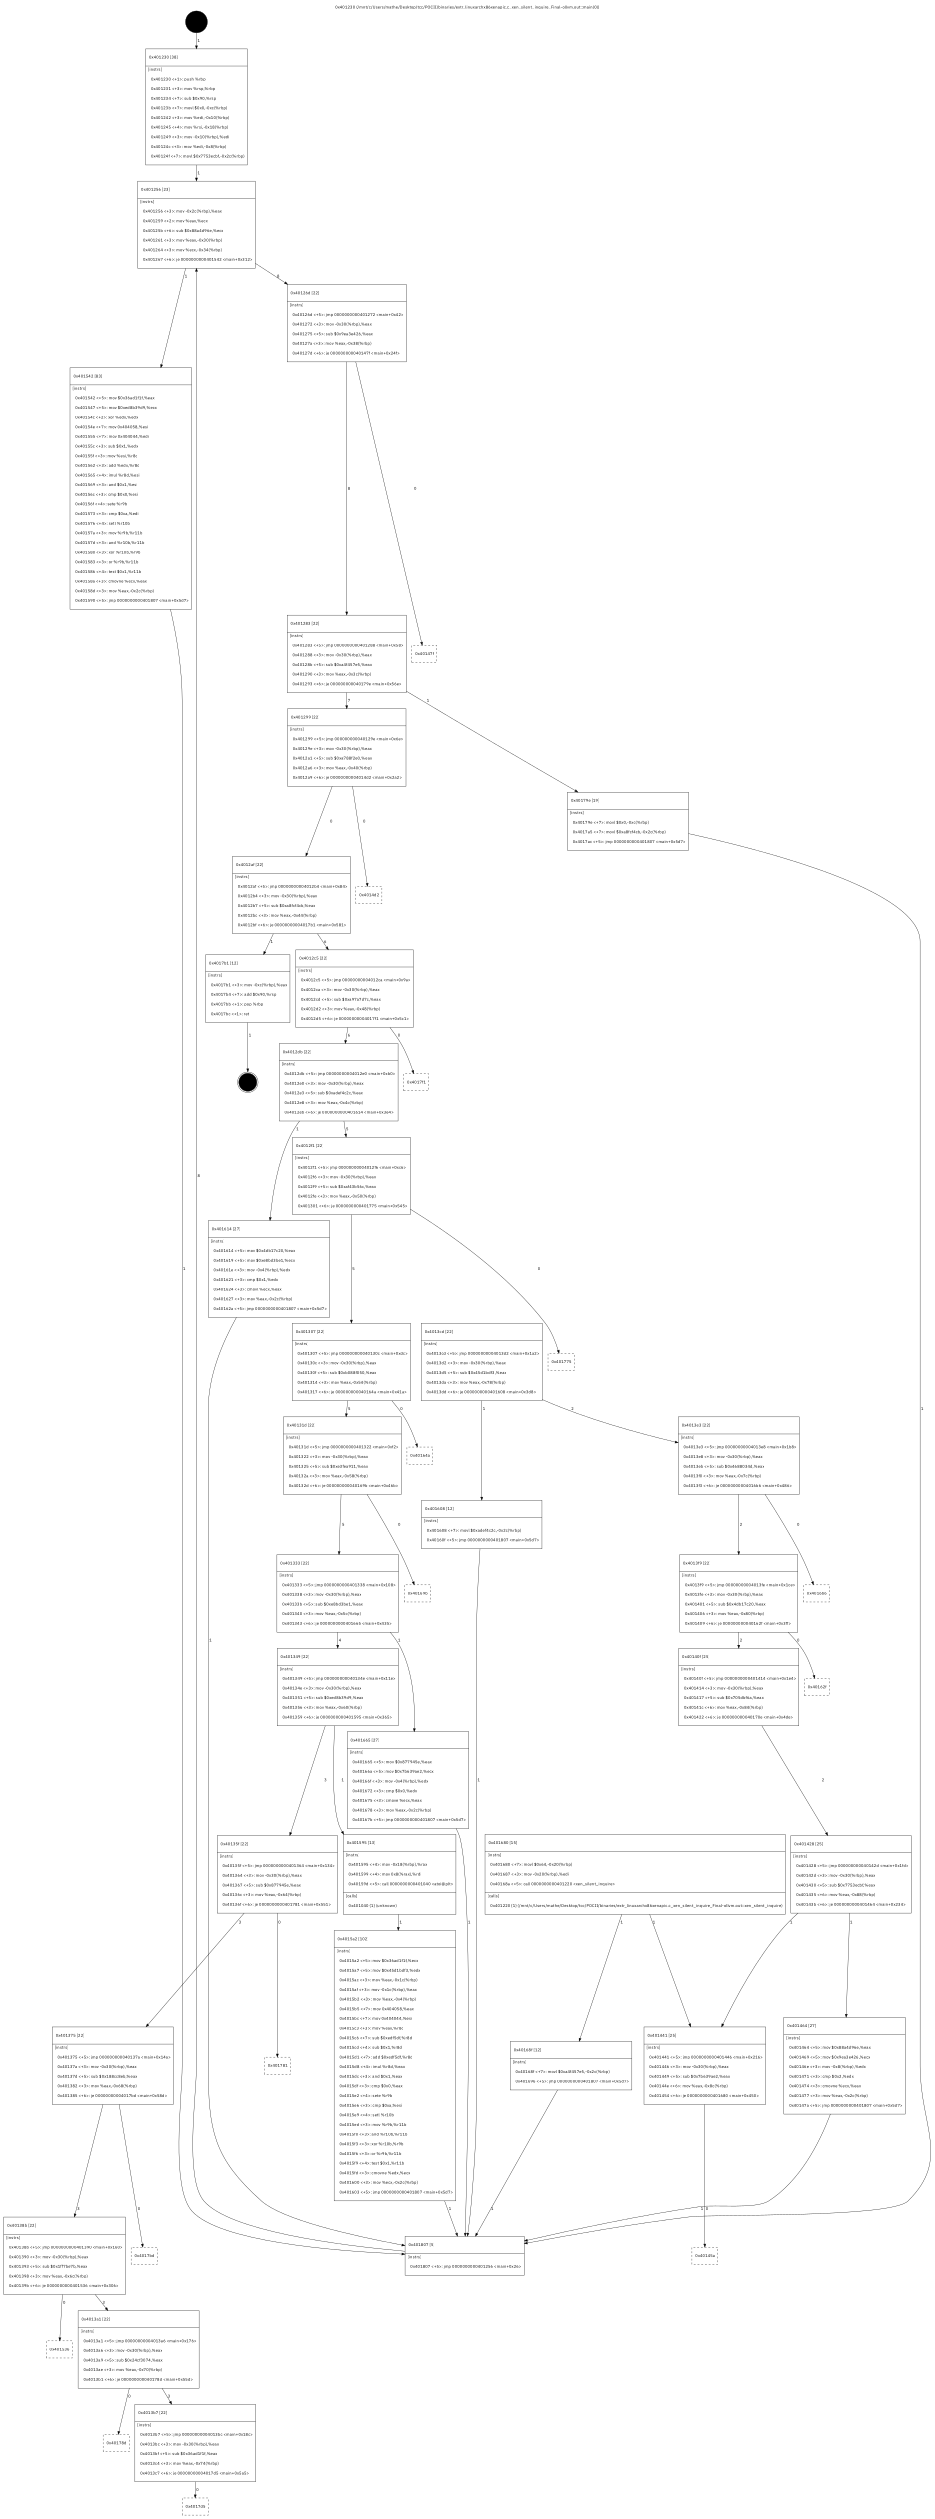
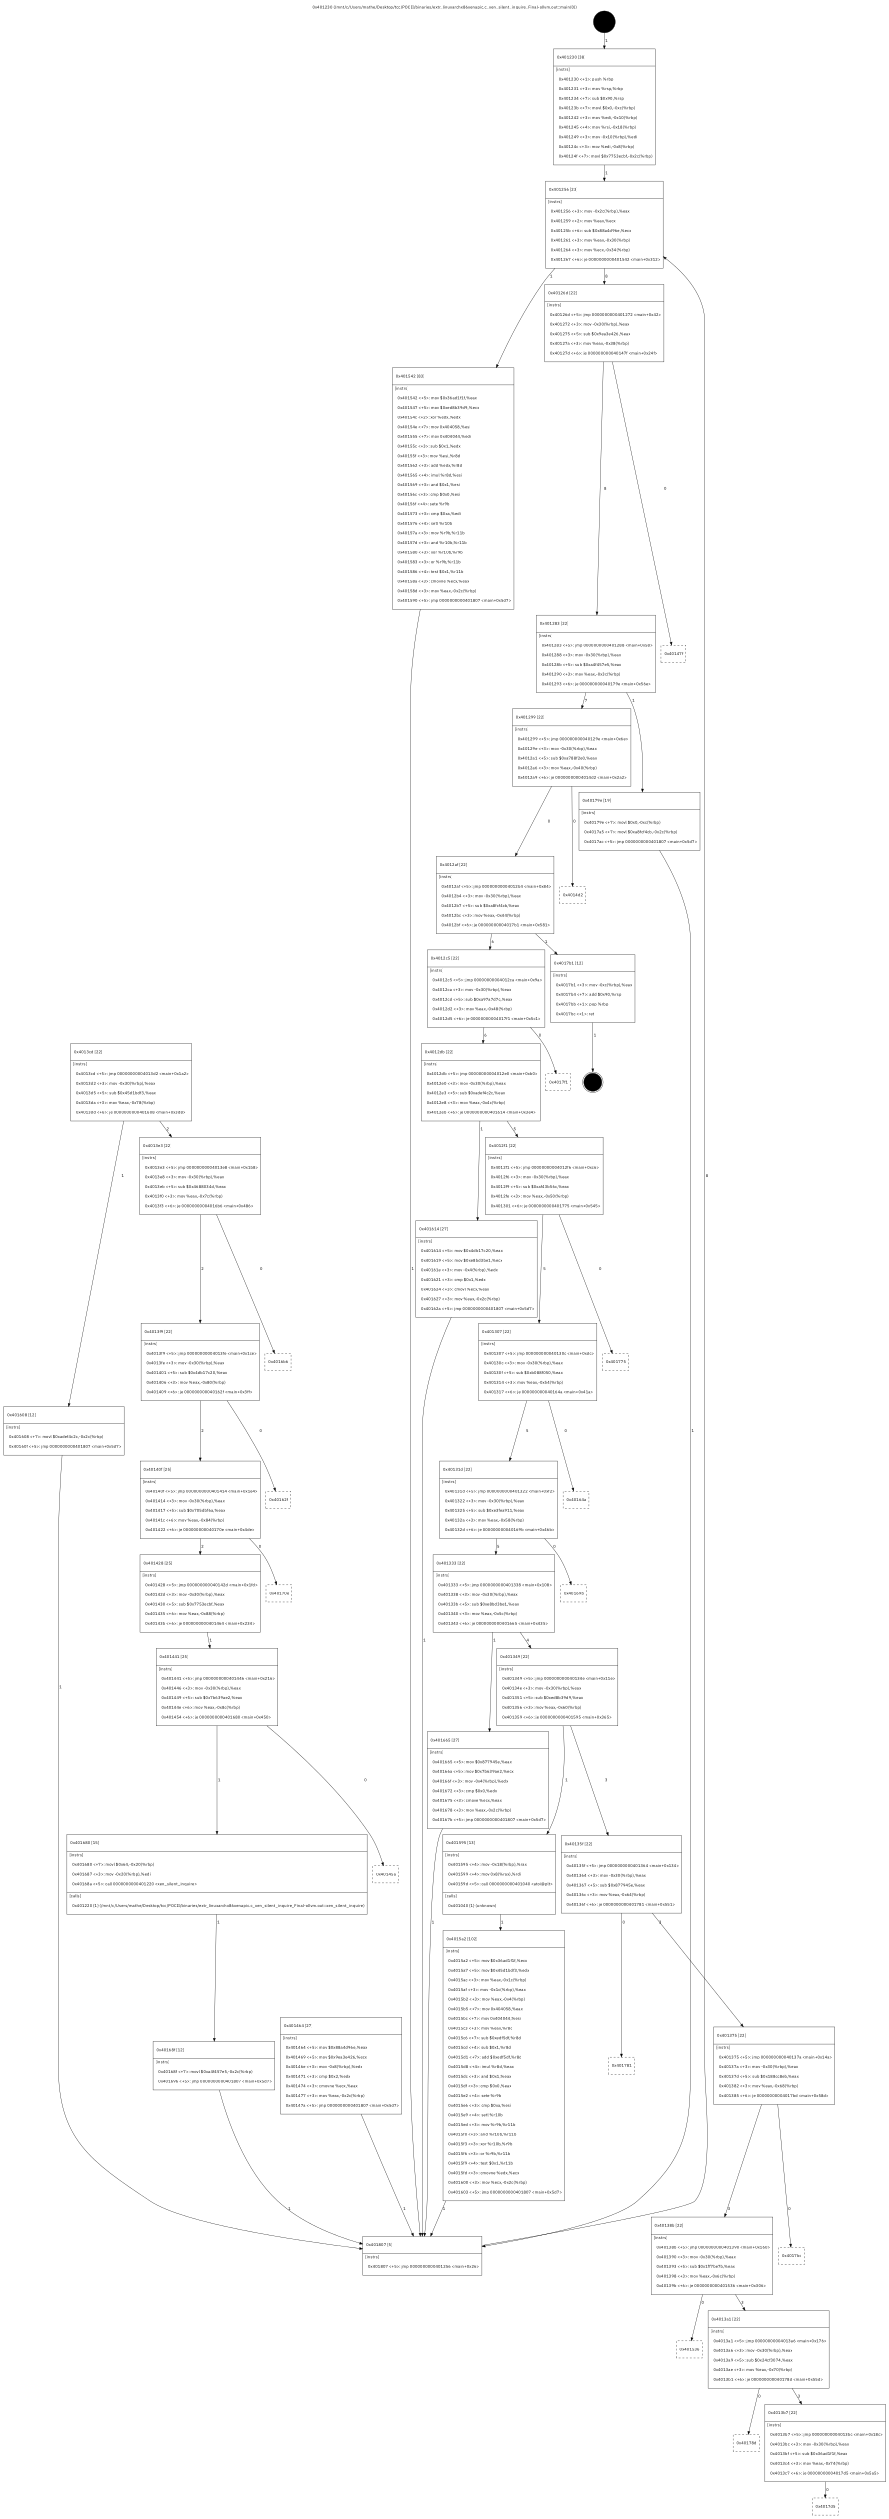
node "0x40170e": added
edge "0x401428 [25]" -> "0x401464 [27]": removed, label "1"
edge "0x401680 [15]" -> "0x401441 [25]": reversed
